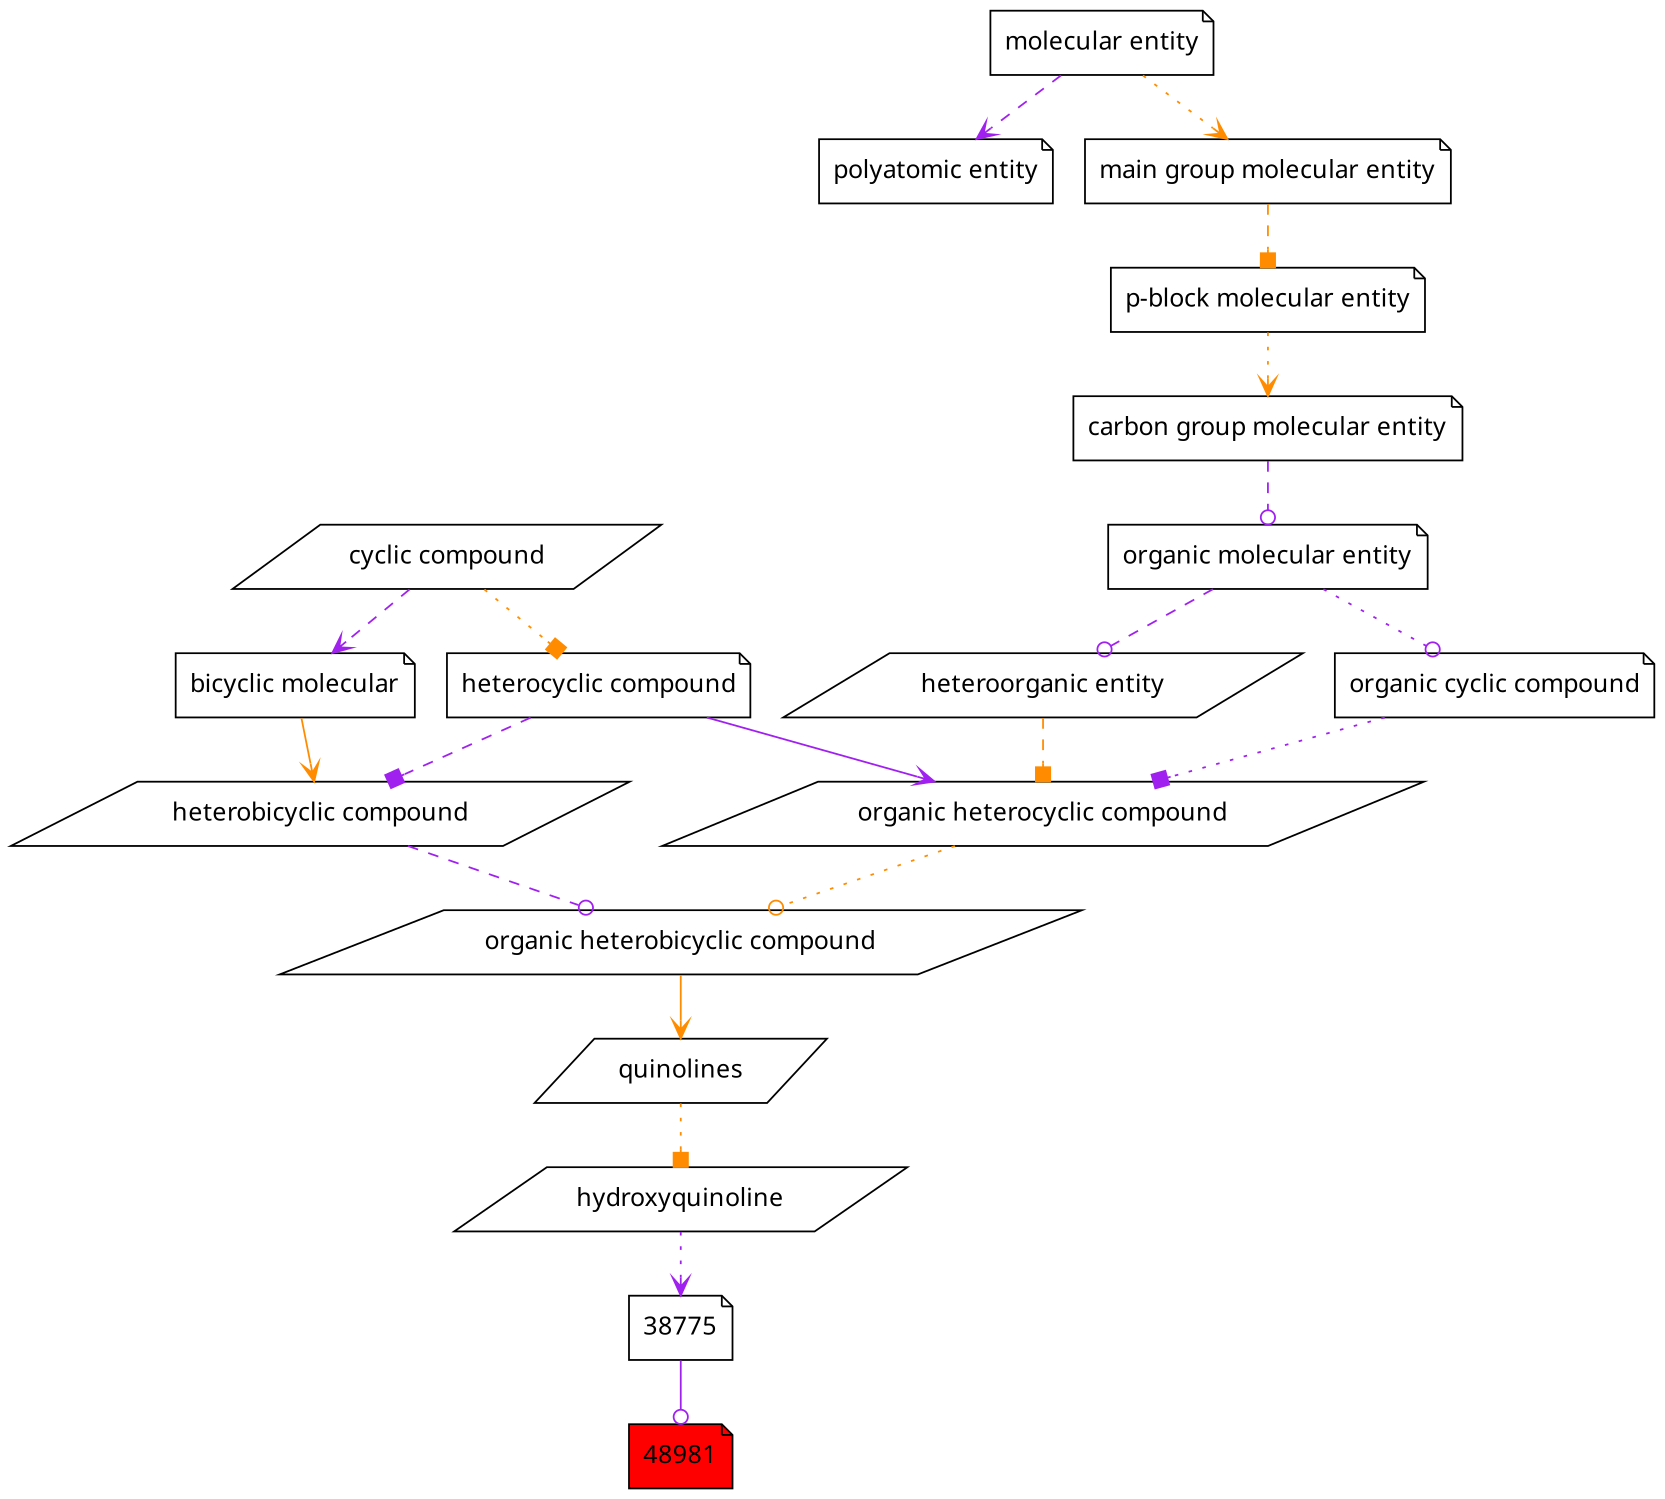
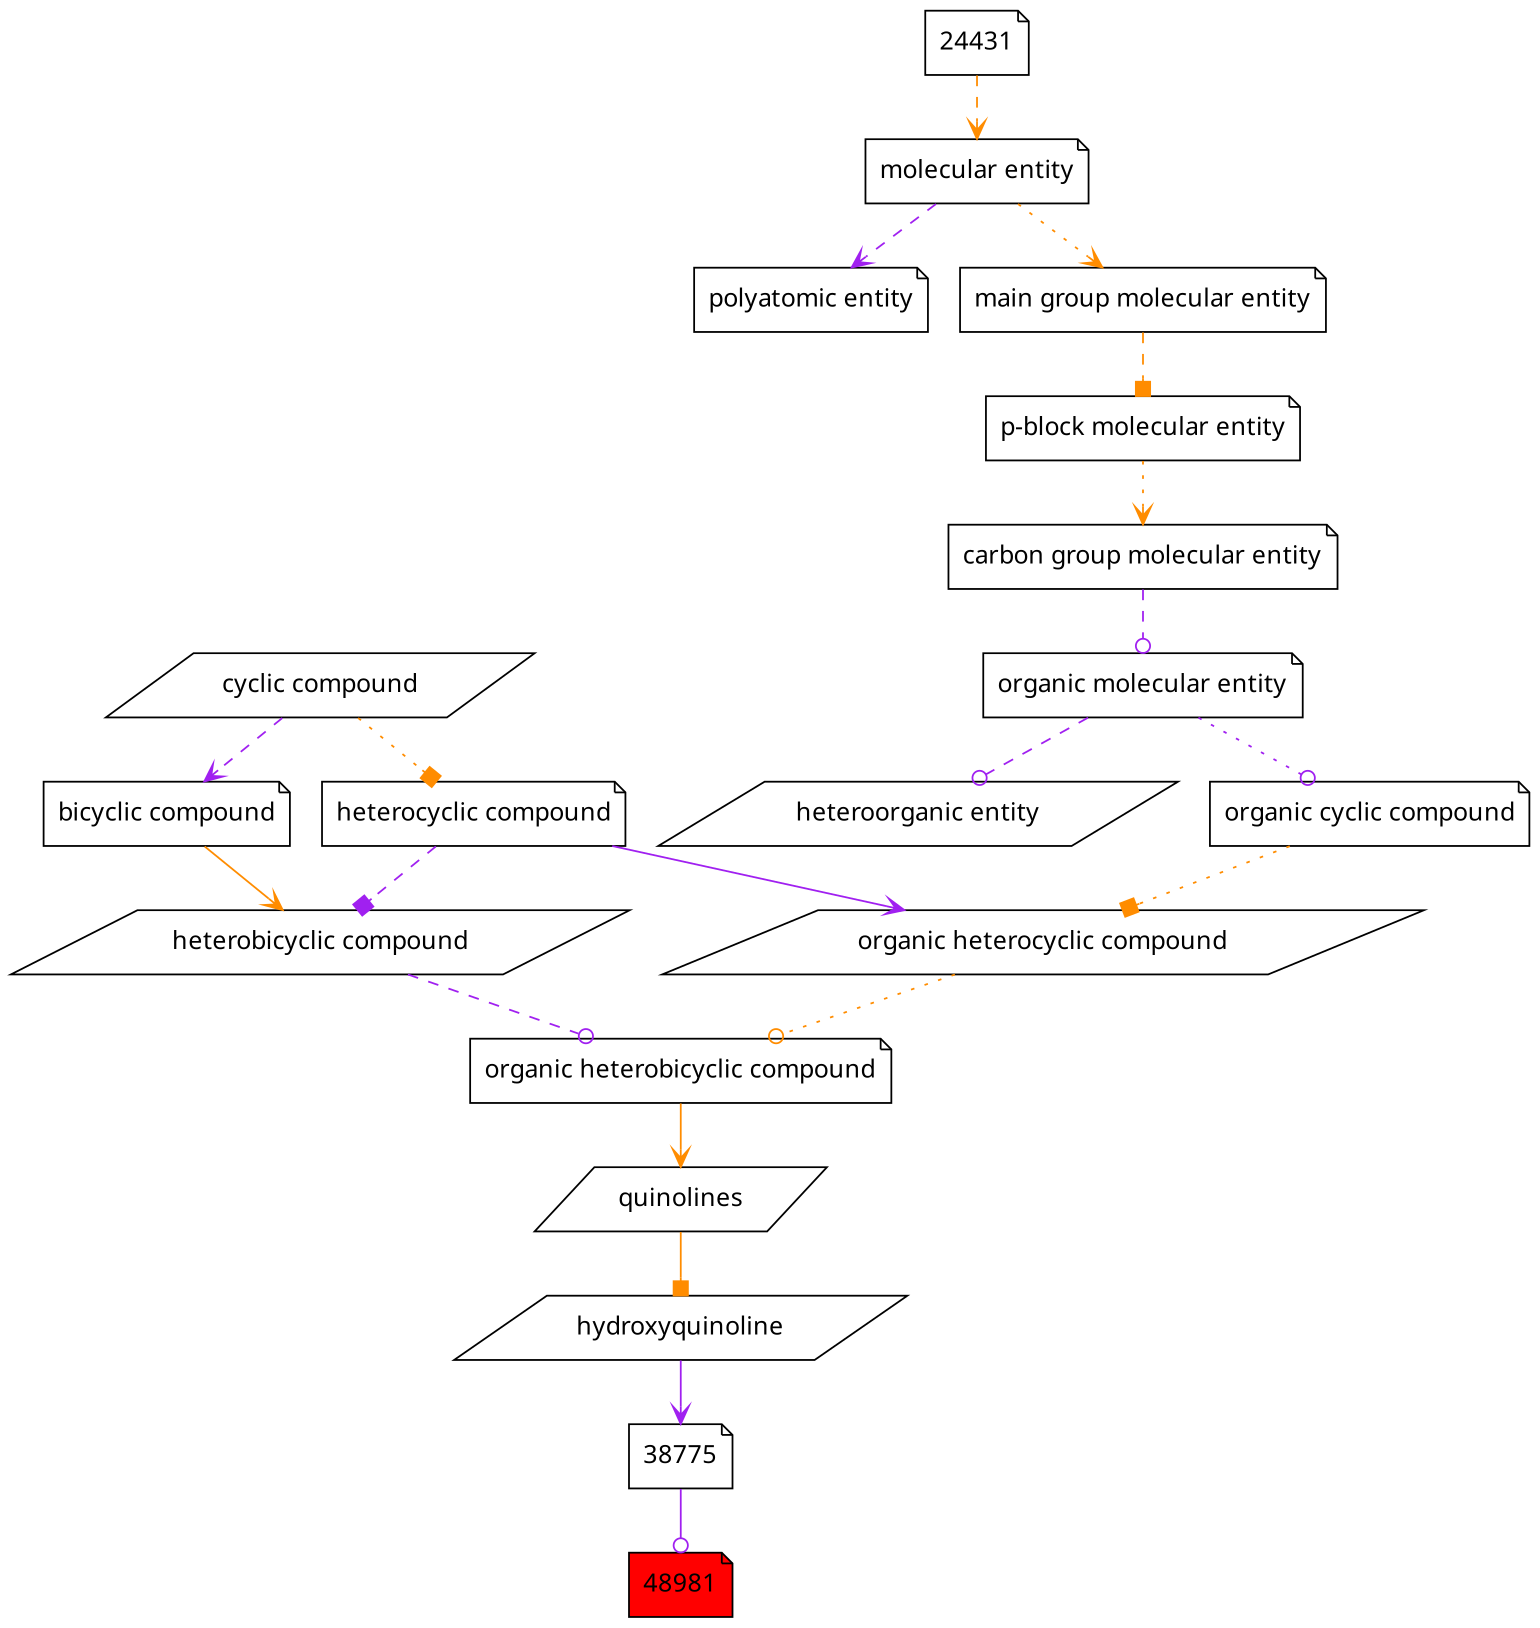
node "24431": added
node "bicyclic molecular": label "bicyclic molecular" -> "bicyclic compound"
edge "heteroorganic entity" -> "organic heterocyclic compound": removed
edge "organic cyclic compound" -> "organic heterocyclic compound": color purple -> darkorange
node "organic heterobicyclic compound": shape parallelogram -> note
edge "quinolines" -> "hydroxyquinoline": style dotted -> solid
edge "hydroxyquinoline" -> "38775": style dotted -> solid
